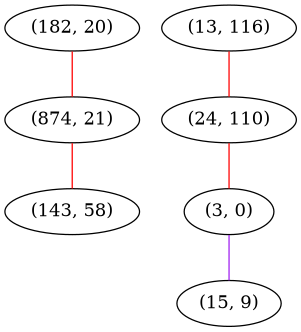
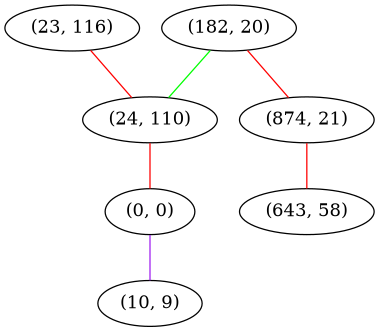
node "(13, 116)": label "(13, 116)" -> "(23, 116)"
edge "(182, 20)" -- "(24, 110)": added
node "(143, 58)": label "(143, 58)" -> "(643, 58)"
node "(3, 0)": label "(3, 0)" -> "(0, 0)"
node "(15, 9)": label "(15, 9)" -> "(10, 9)"
